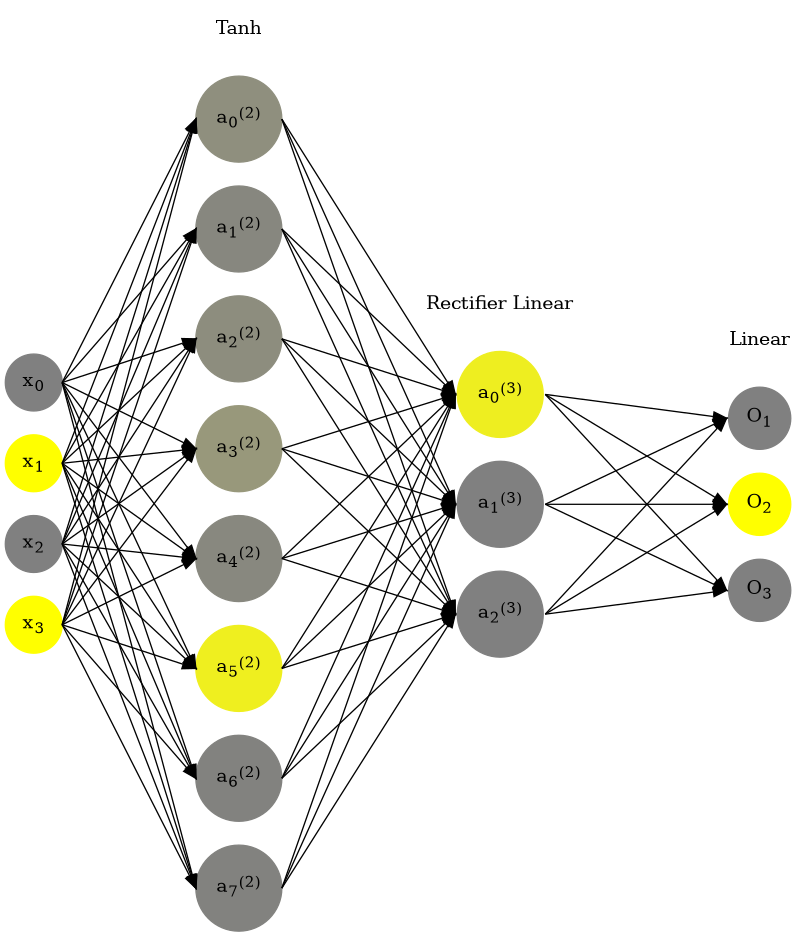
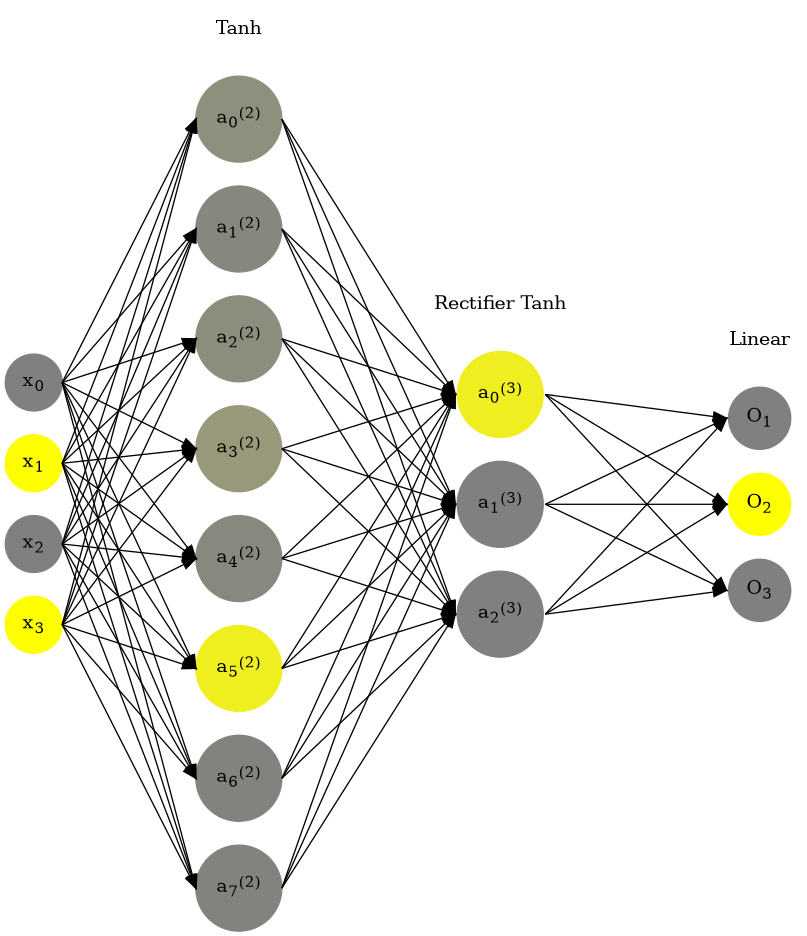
node "Rectifier Linear": label "Rectifier Linear" -> "Rectifier Tanh"
